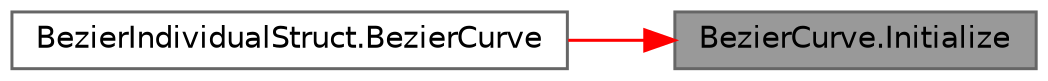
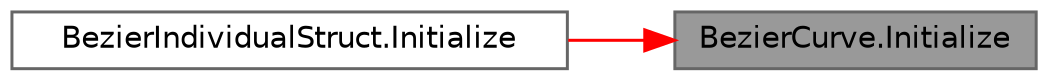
node "BezierIndividualStruct.BezierCurve": label "BezierIndividualStruct.BezierCurve" -> "BezierIndividualStruct.Initialize"
